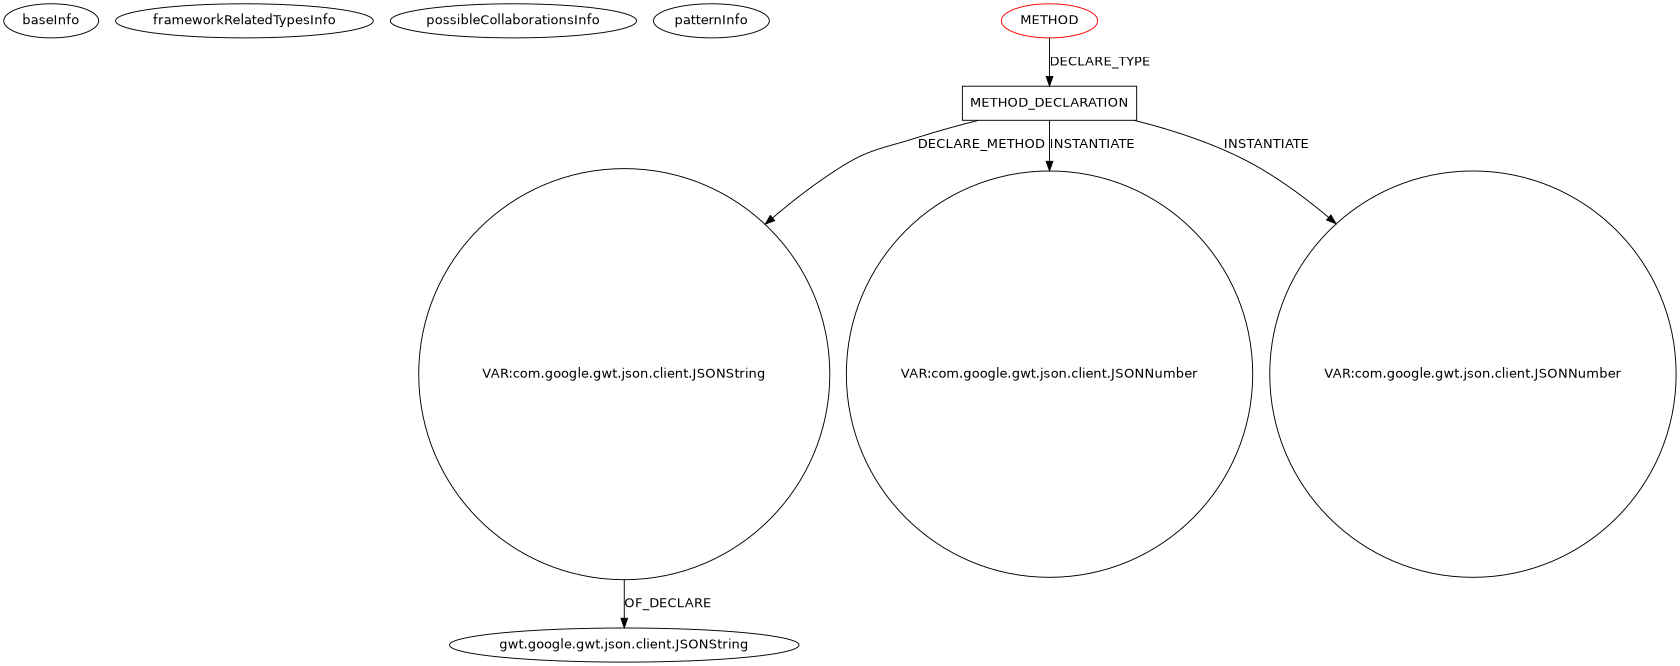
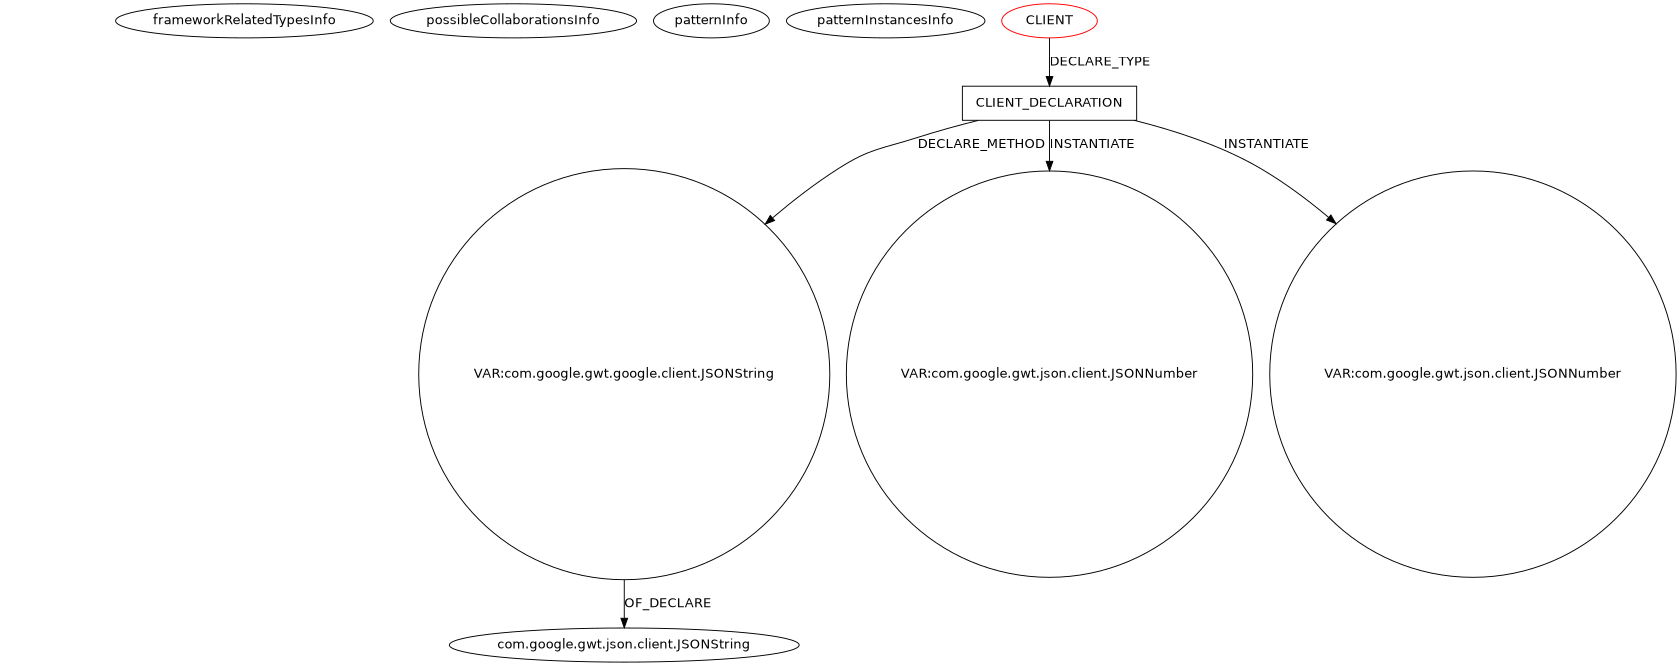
node "baseInfo": removed
node "patternInstancesInfo": added
node "METHOD": label "METHOD" -> "CLIENT"
node "METHOD_DECLARATION": label "METHOD_DECLARATION" -> "CLIENT_DECLARATION"
node "VAR:com.google.gwt.json.client.JSONString": label "VAR:com.google.gwt.json.client.JSONString" -> "VAR:com.google.gwt.google.client.JSONString"
node "gwt.google.gwt.json.client.JSONString": label "gwt.google.gwt.json.client.JSONString" -> "com.google.gwt.json.client.JSONString"
